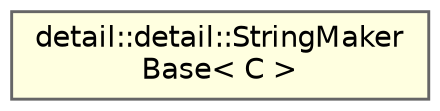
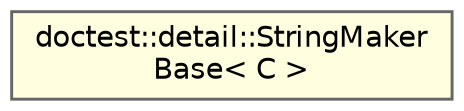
node "detail::detail::StringMaker Base< C >": label "detail::detail::StringMaker Base< C >" -> "doctest::detail::StringMaker Base< C >"
